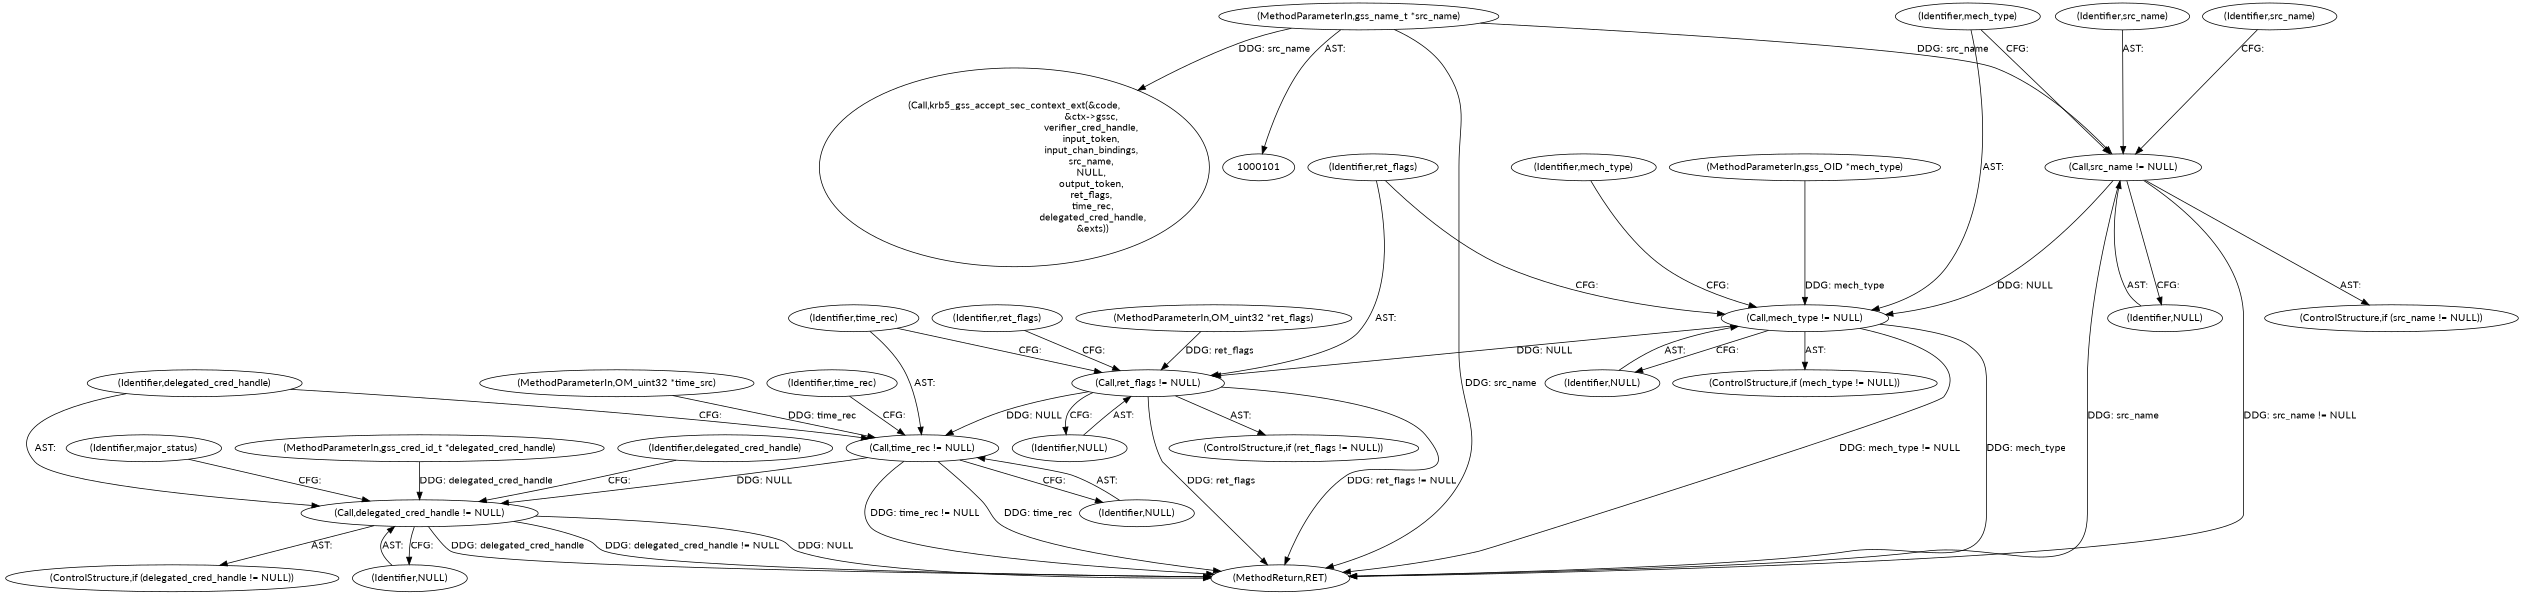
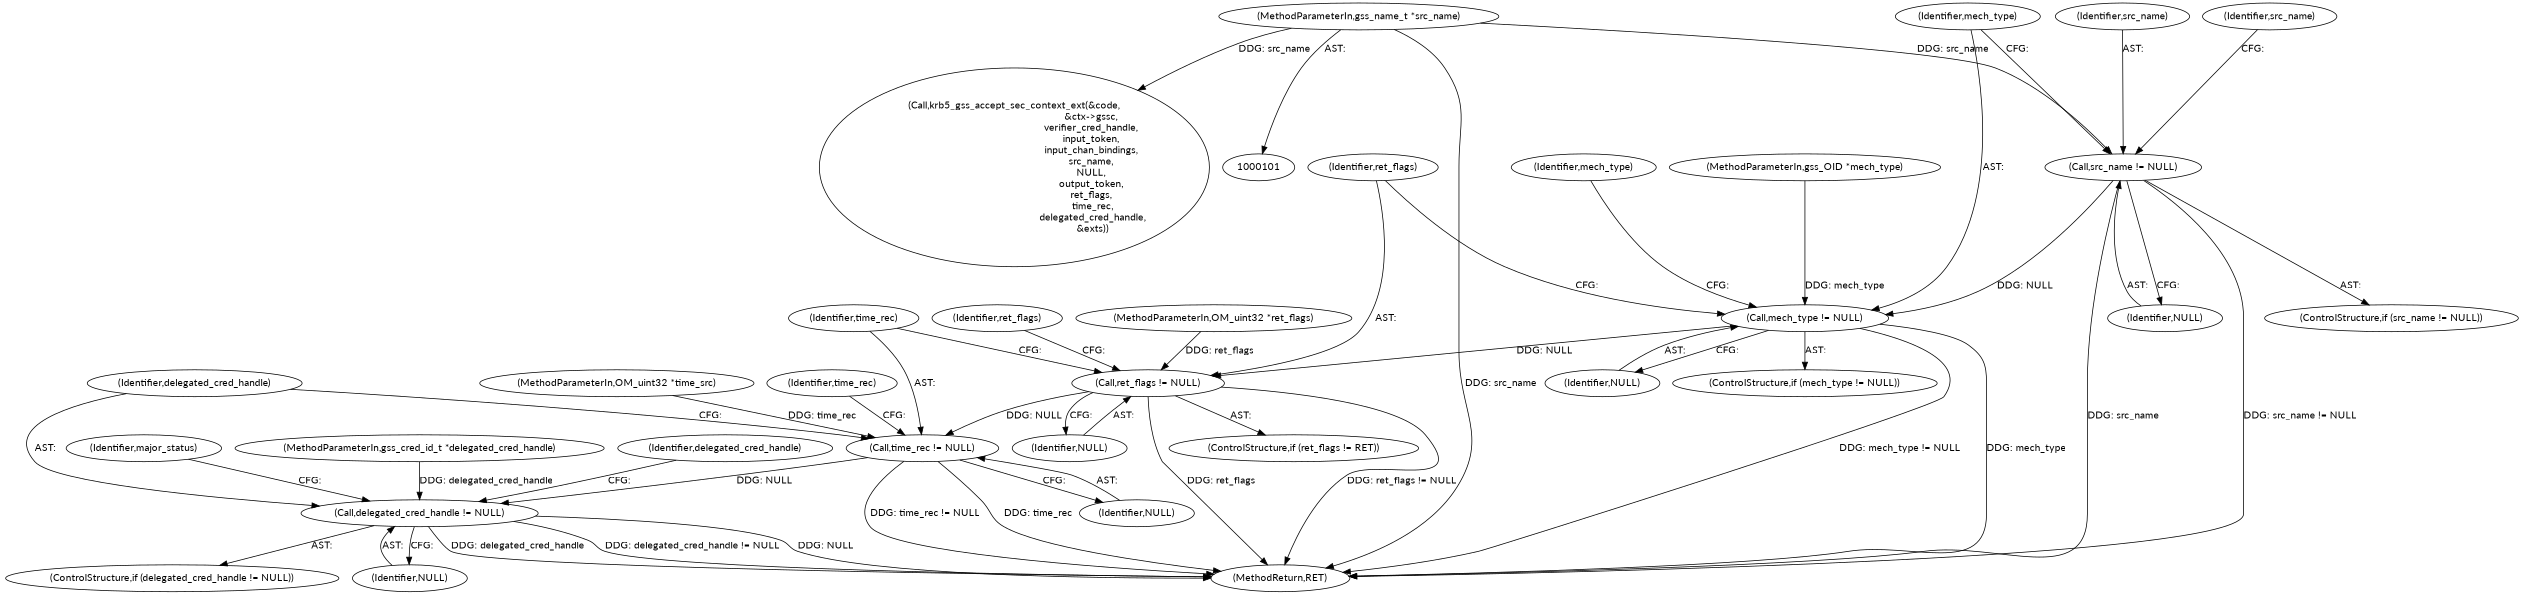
node "(ControlStructure,if (ret_flags != NULL))": label "(ControlStructure,if (ret_flags != NULL))" -> "(ControlStructure,if (ret_flags != RET))"
